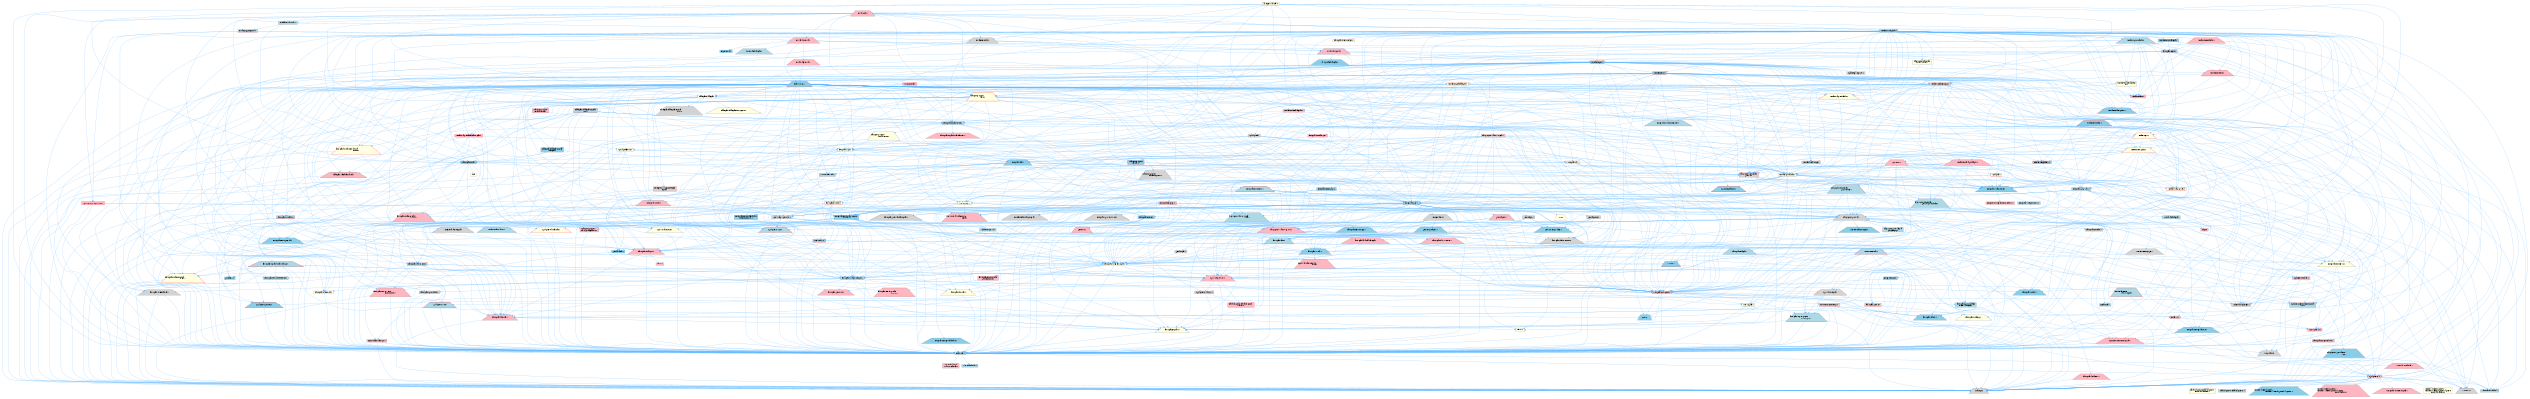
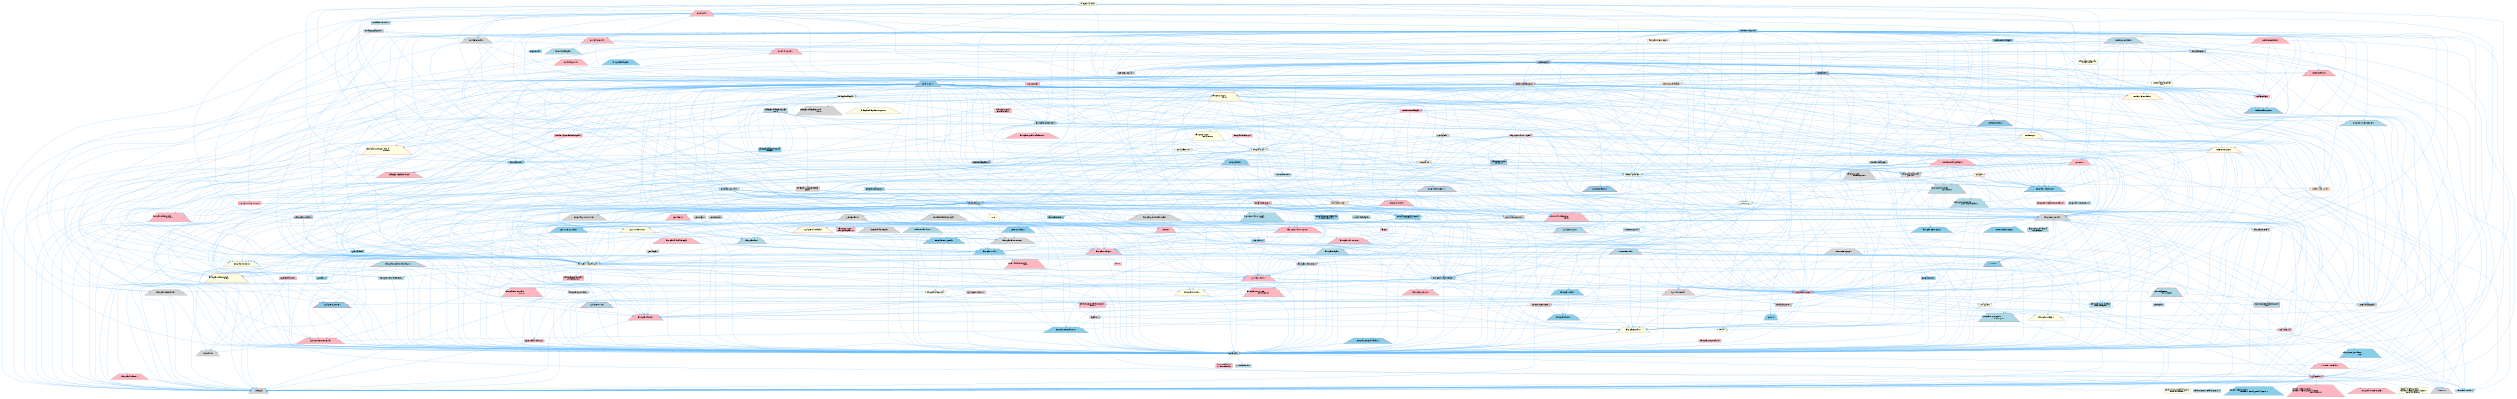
node "tuple": removed
